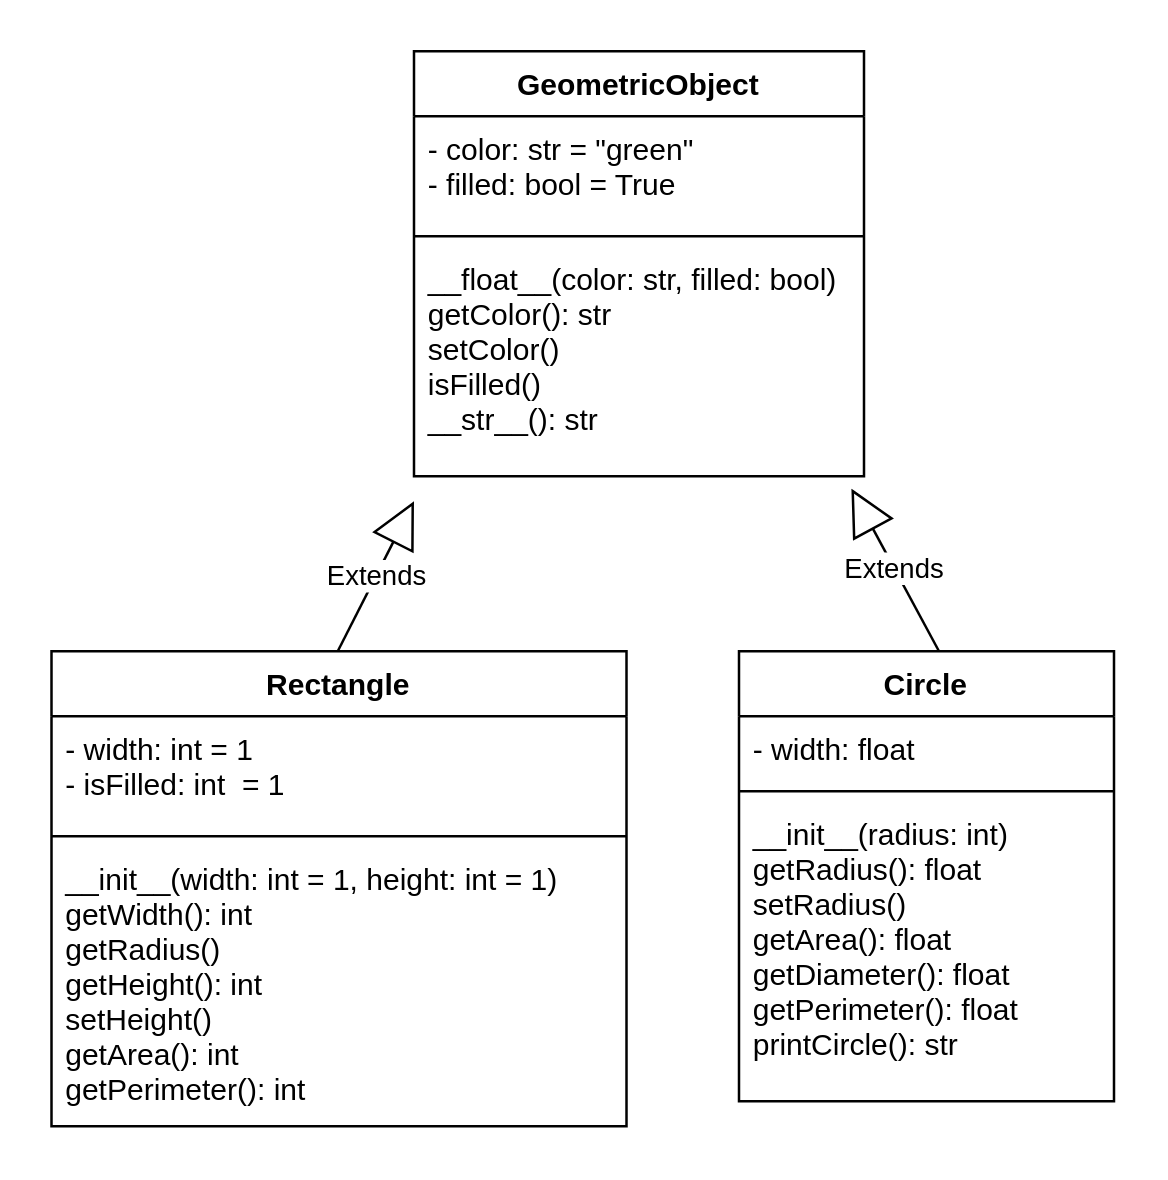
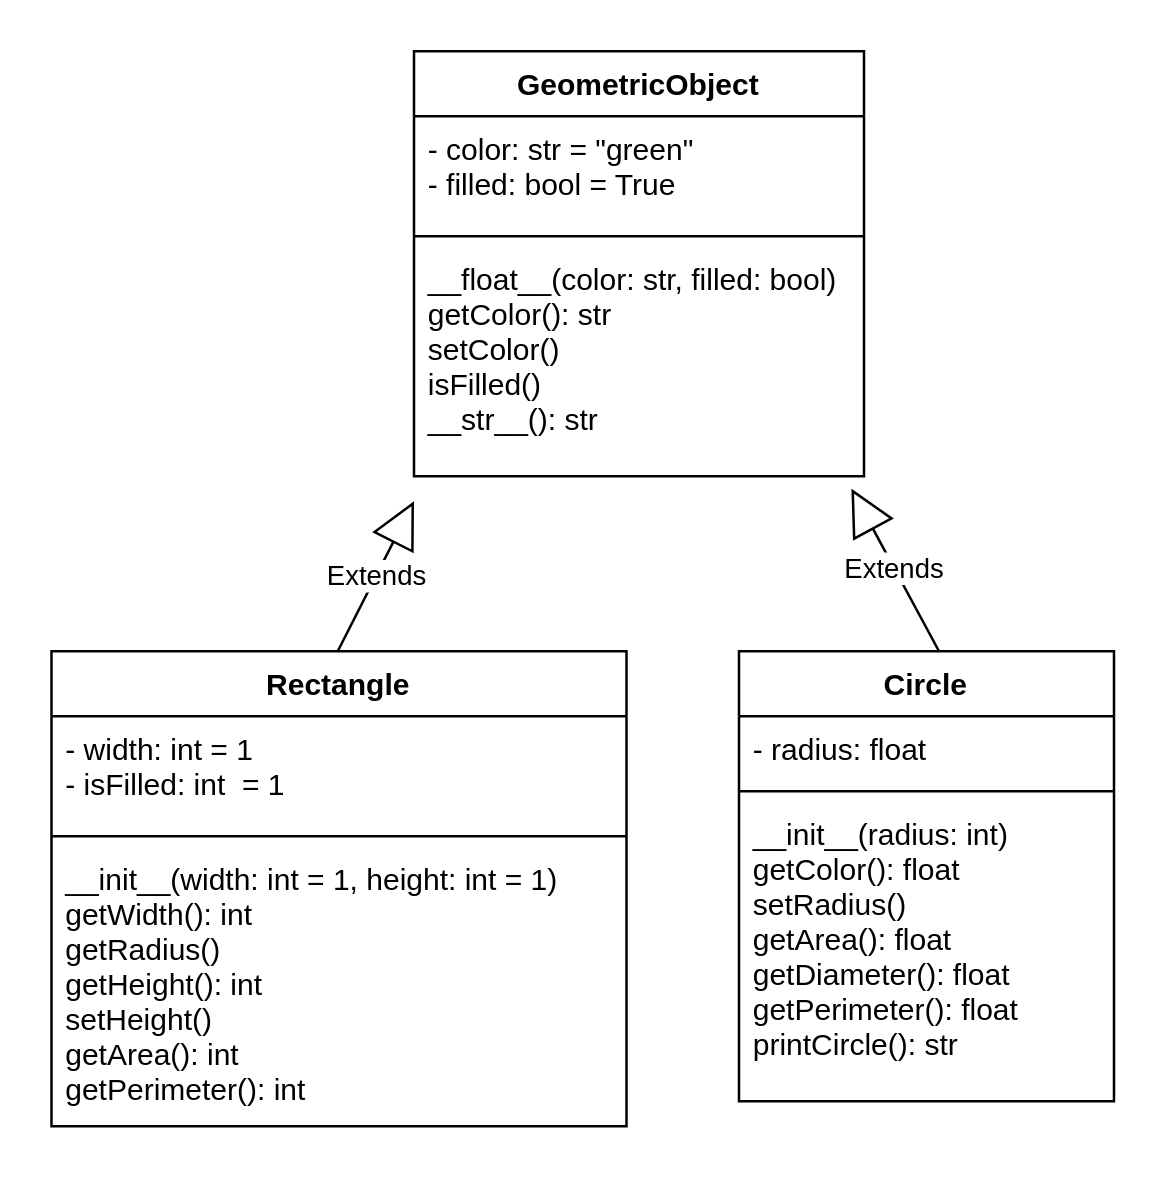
node "- width: float": label "- width: float" -> "- radius: float"
node "__init__(radius: int) getRadius(): float setRadius() getArea(): float getDiameter(): float getPerimeter(): float printCircle(): str": label "__init__(radius: int) getRadius(): float setRadius() getArea(): float getDiameter(): float getPerimeter(): float printCircle(): str" -> "__init__(radius: int) getColor(): float setRadius() getArea(): float getDiameter(): float getPerimeter(): float printCircle(): str"
